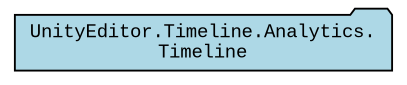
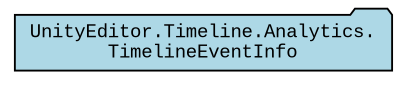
node "UnityEditor.Timeline.Analytics. Timeline": label "UnityEditor.Timeline.Analytics. Timeline" -> "UnityEditor.Timeline.Analytics. TimelineEventInfo"
